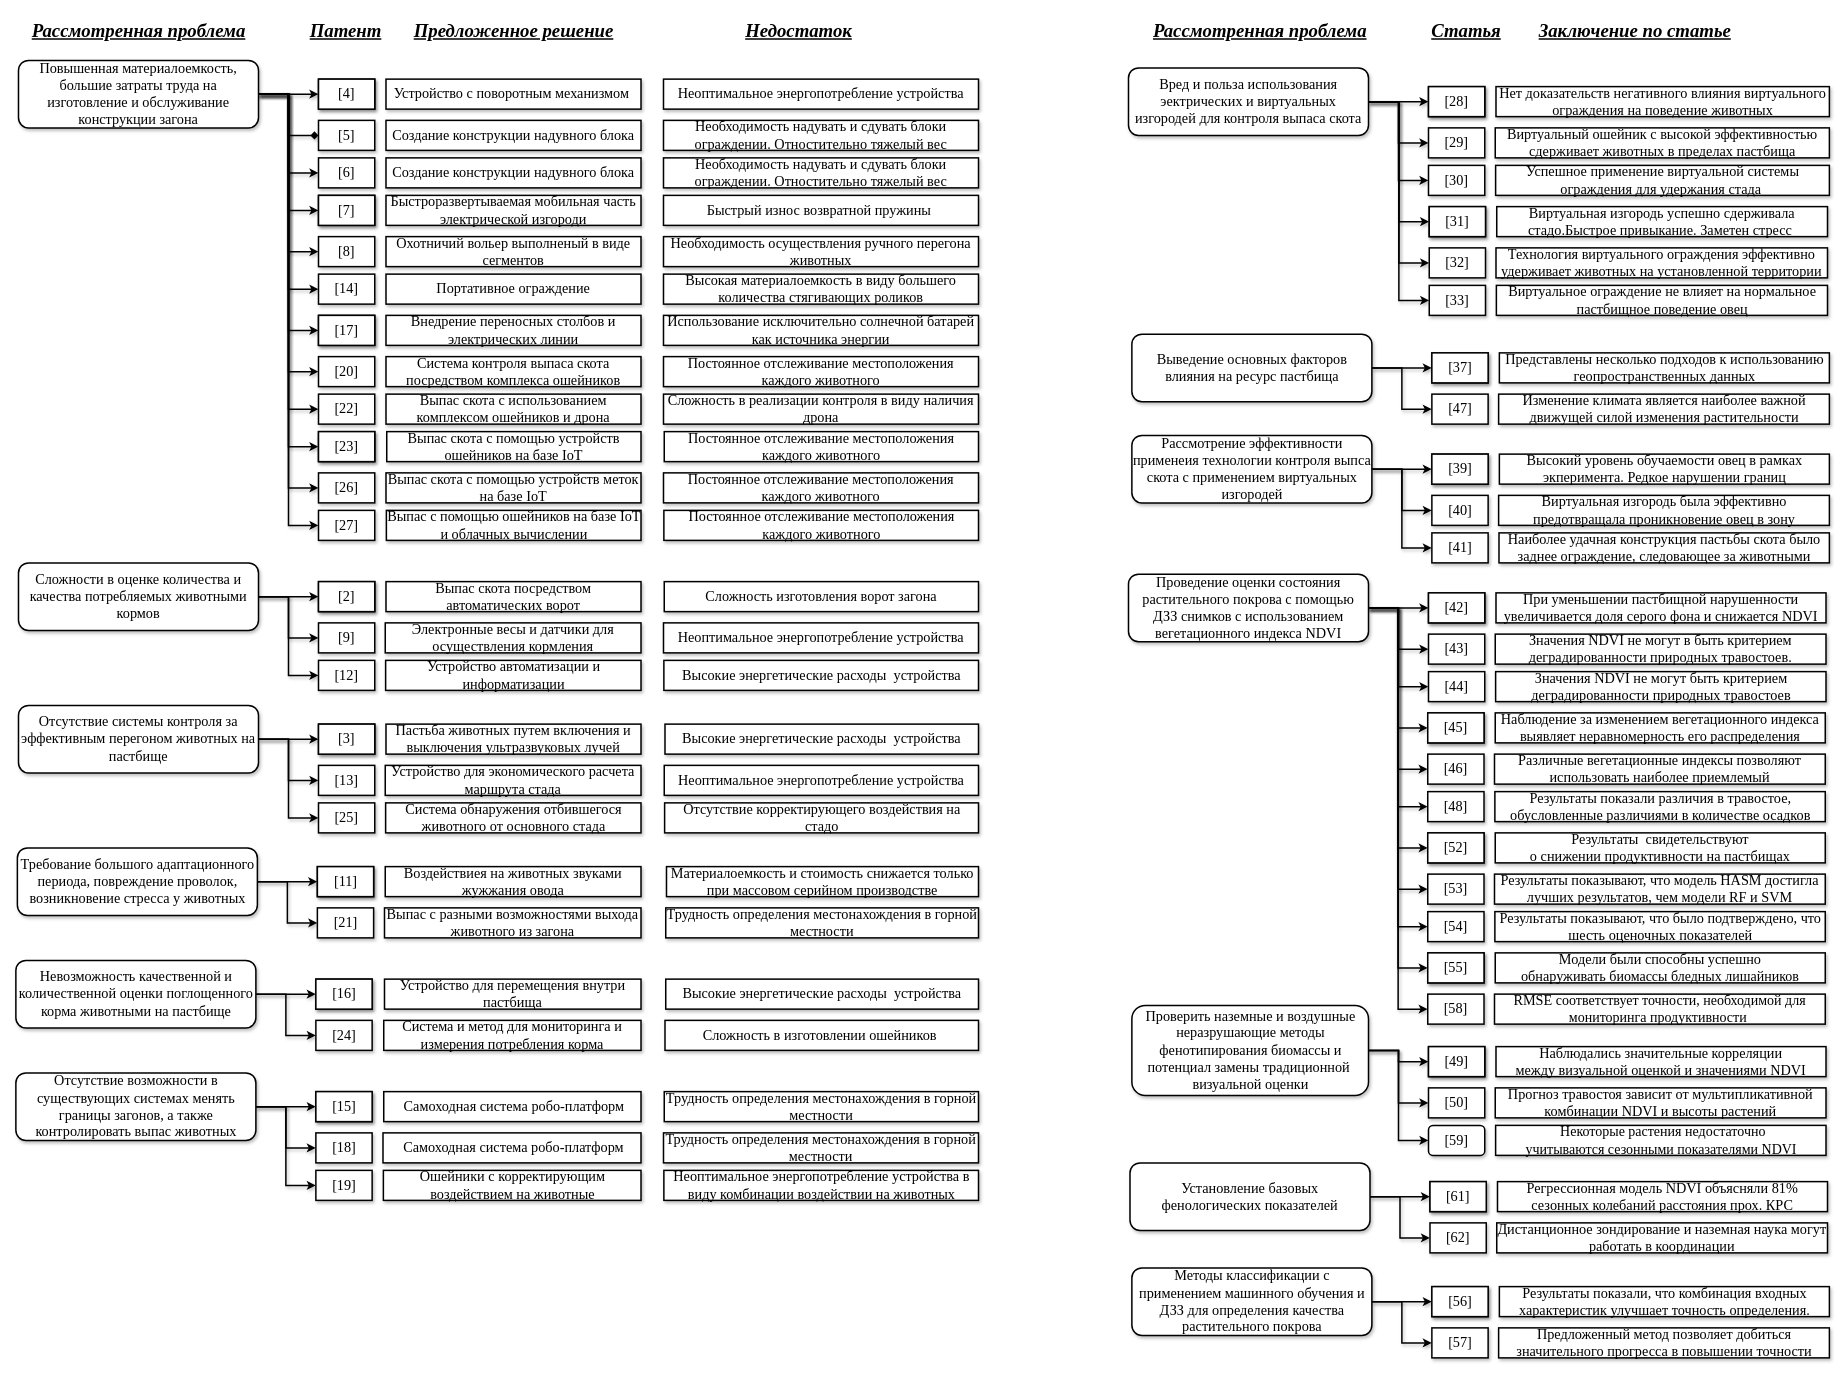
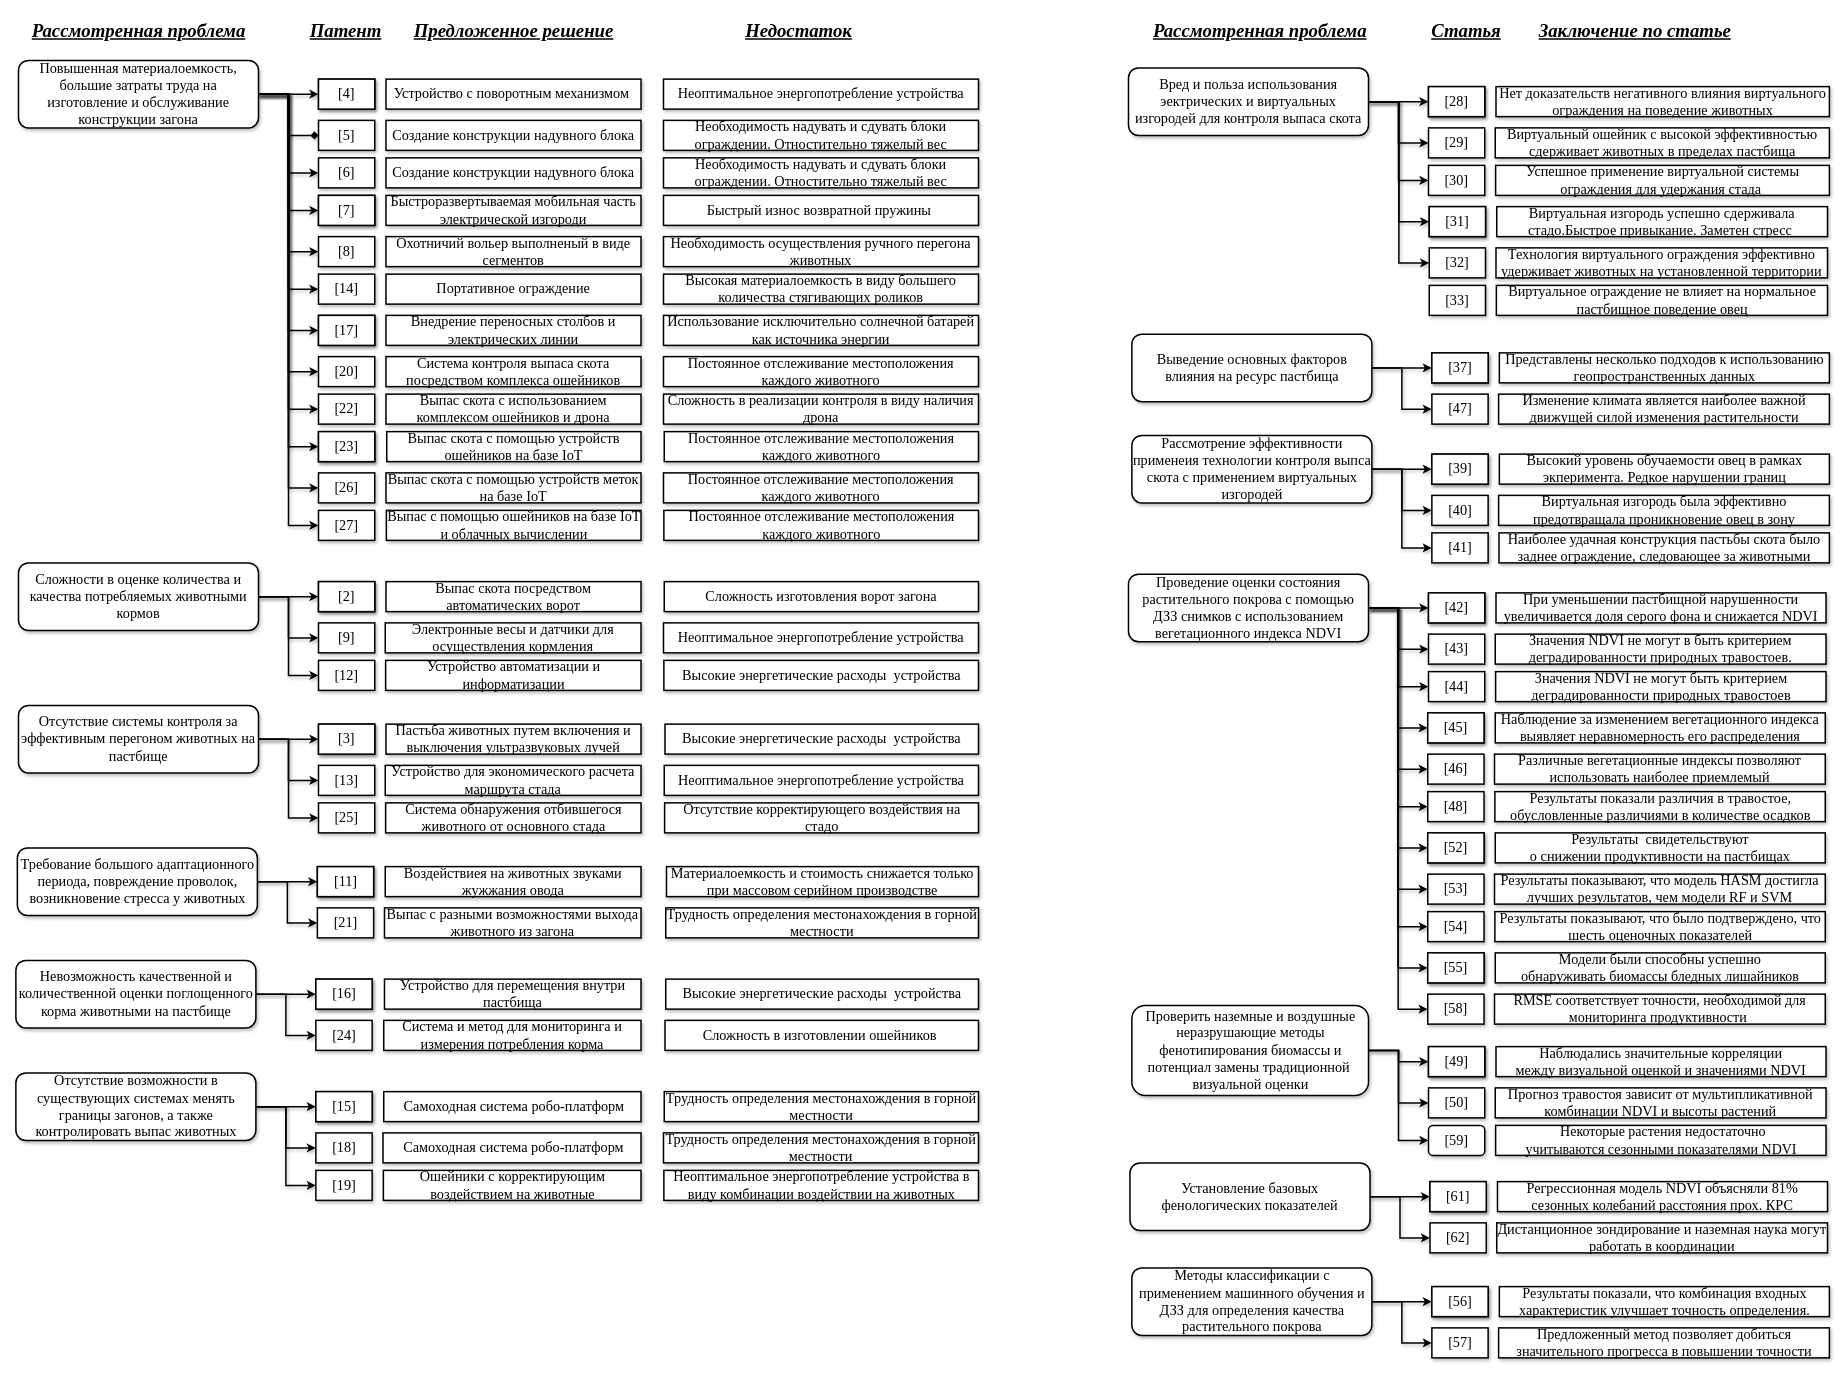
edge "Вред и польза использования эектрических и виртуальных изгородей для контроля выпаса скота" -> "[33]": removed
